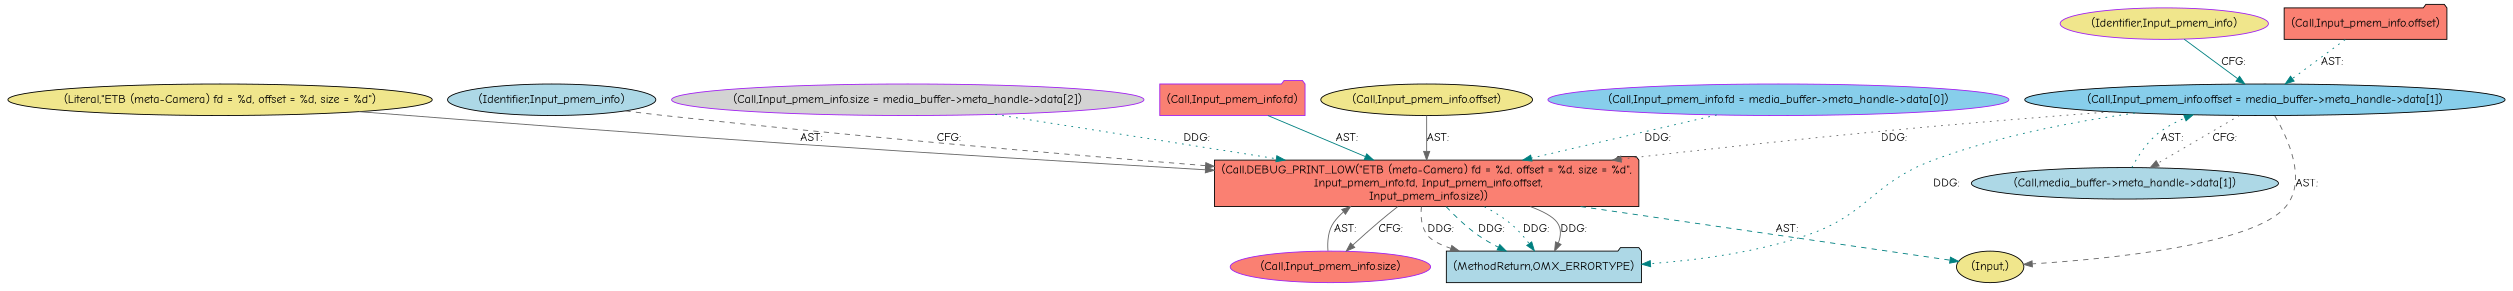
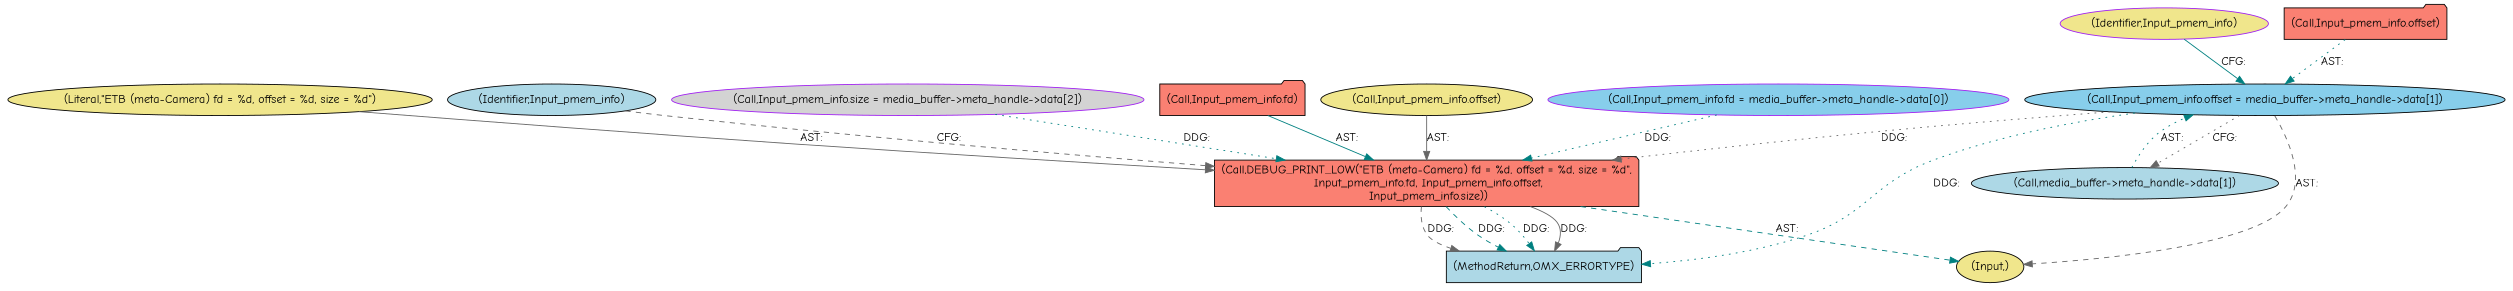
node "(Call,Input_pmem_info.fd)": color purple -> black
node "(Call,Input_pmem_info.size)": removed
